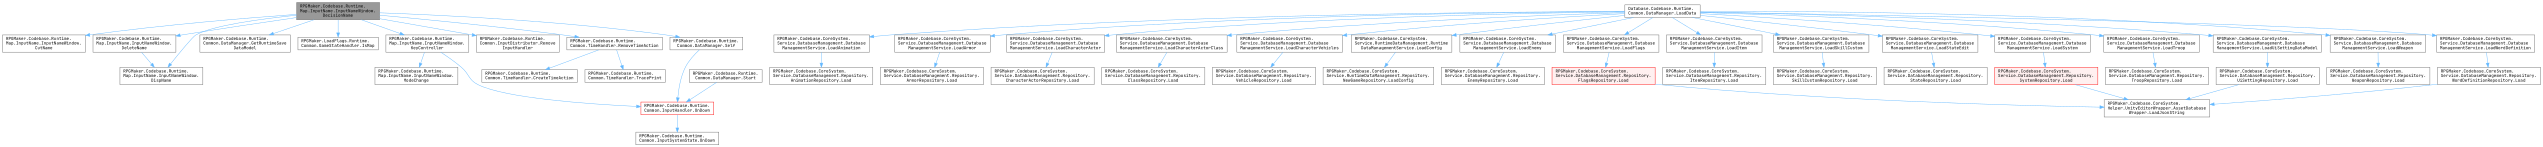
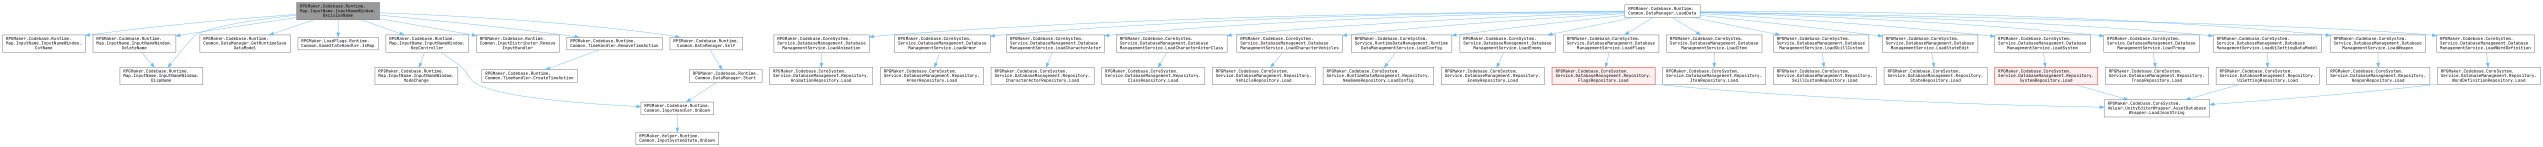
node "Database.Codebase.Runtime. Common.DataManager.LoadData": label "Database.Codebase.Runtime. Common.DataManager.LoadData" -> "RPGMaker.Codebase.Runtime. Common.DataManager.LoadData"
edge "RPGMaker.Codebase.Runtime. Common.DataManager.Self" -> "RPGMaker.Codebase.Runtime. Common.InputHandler.OnDown": now "RPGMaker.Codebase.Runtime. Common.DataManager.Self" -> "RPGMaker.Codebase.Runtime. Common.DataManager.Start"
node "RPGMaker.Codebase.Runtime. Common.TimeHandler.TracePrint": removed
node "RPGMaker.Codebase.Runtime. Common.InputHandler.OnDown": color red -> grey40
node "RPGMaker.Codebase.Runtime. Common.InputSystemState.OnDown": label "RPGMaker.Codebase.Runtime. Common.InputSystemState.OnDown" -> "RPGMaker.Helper.Runtime. Common.InputSystemState.OnDown"
